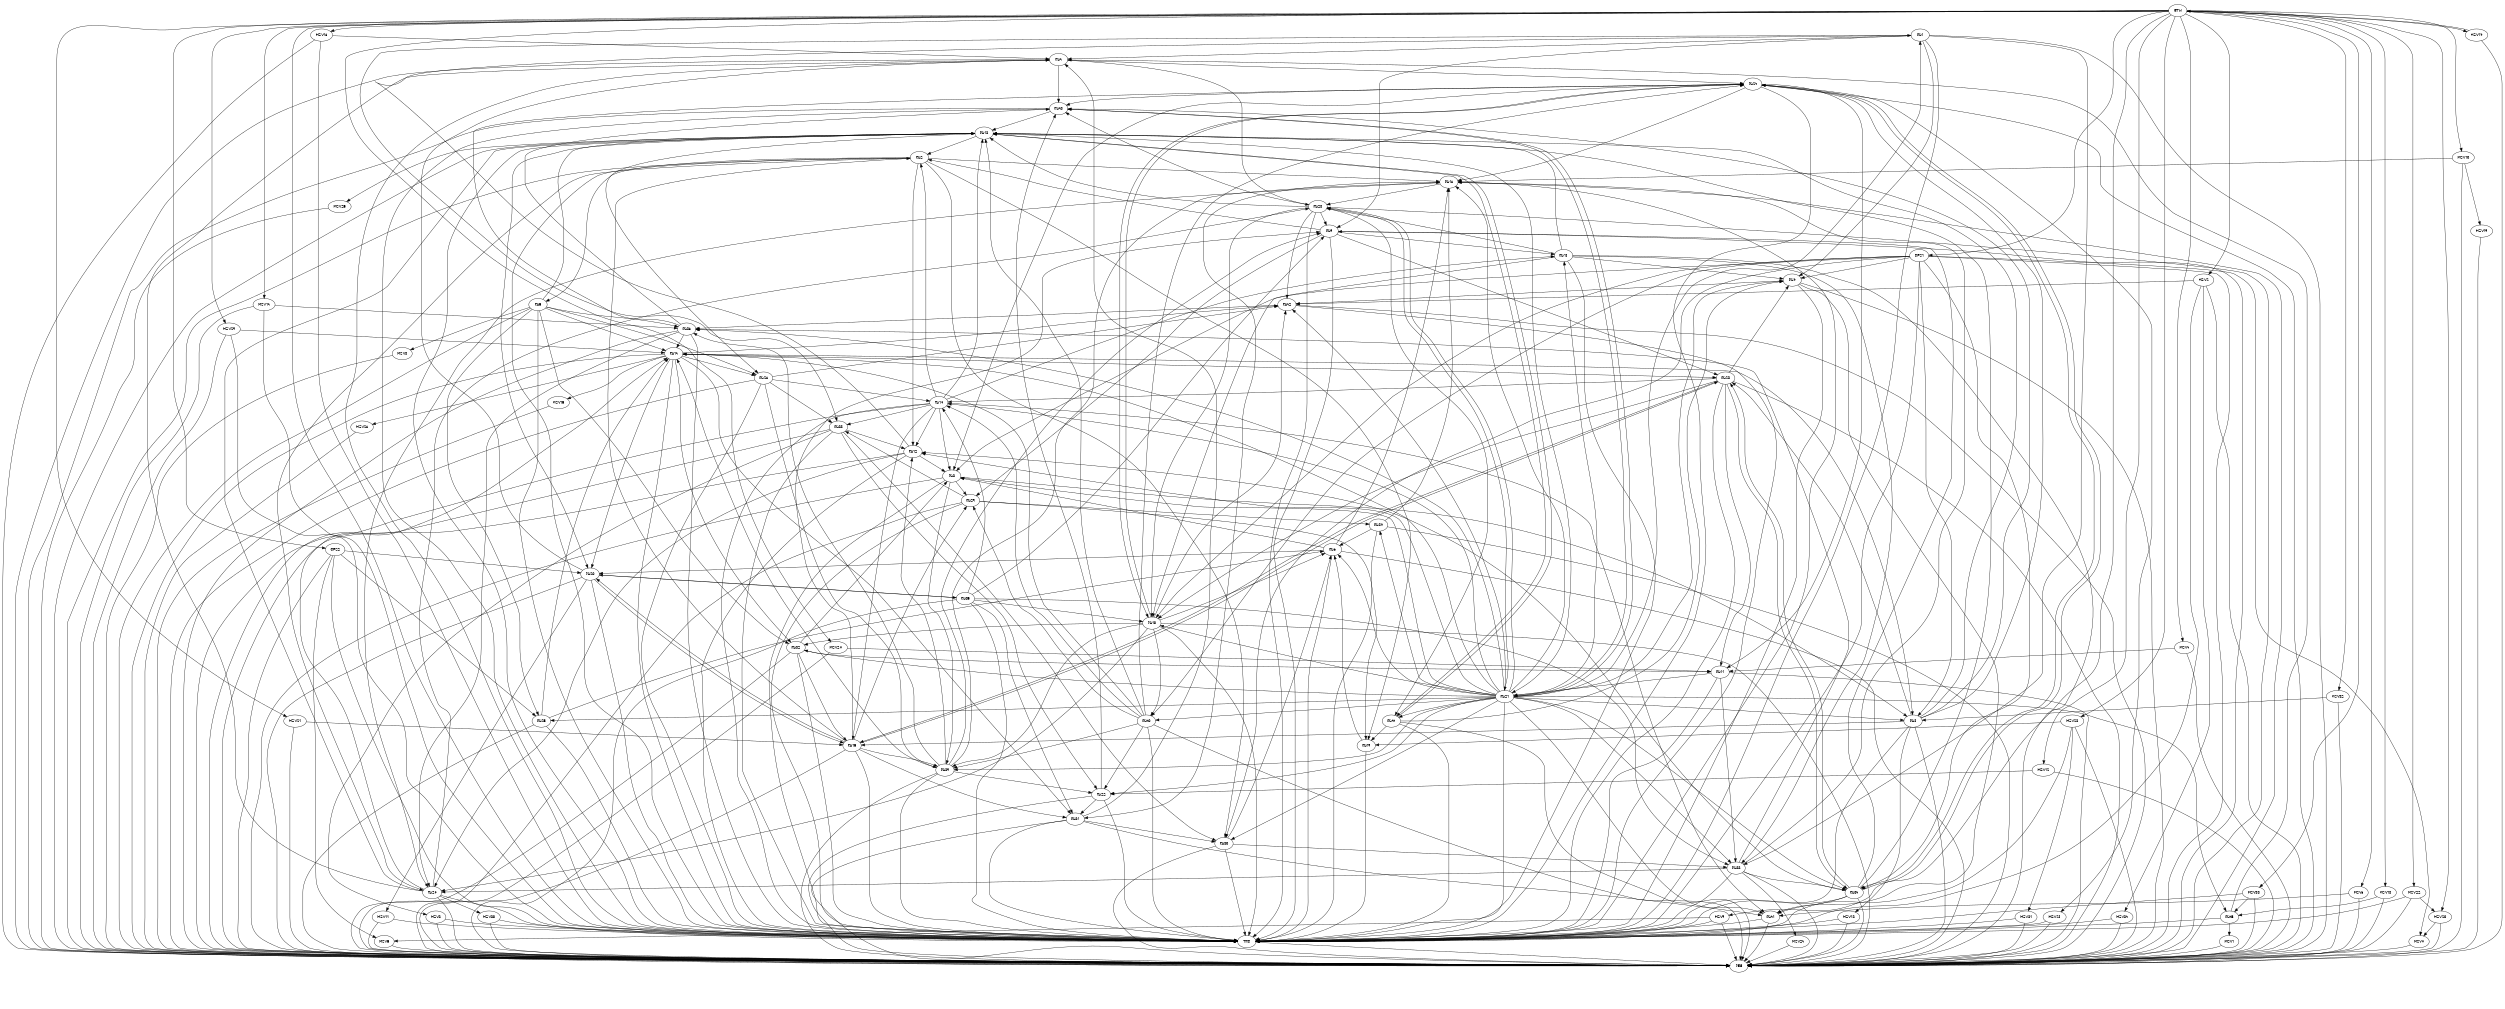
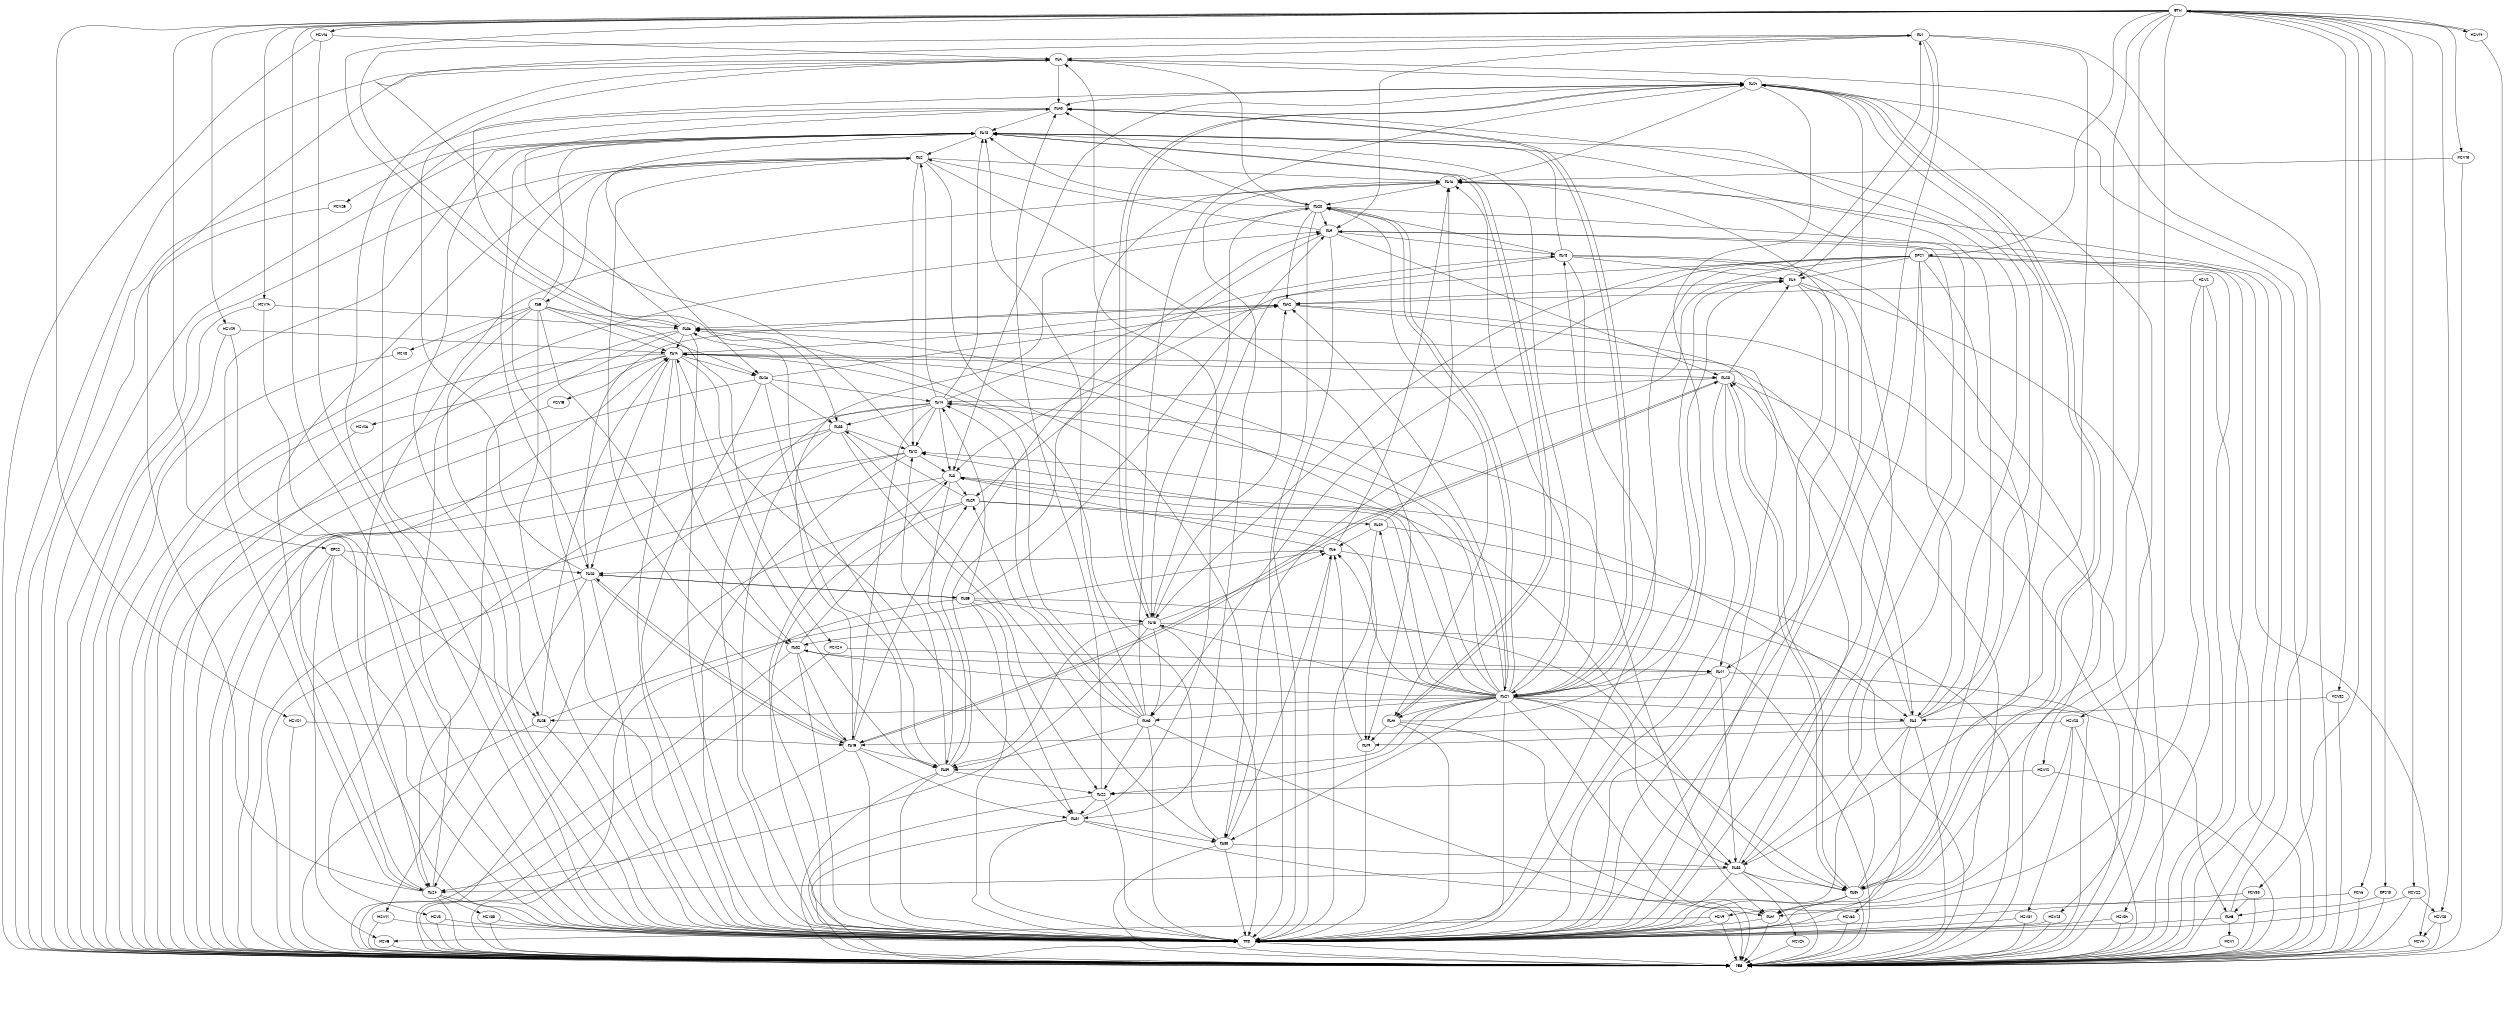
edge "GTW" -> "MSV2": removed
node "MSV19": removed
edge "RD20" -> "RD42": added
edge "RD30" -> "RD36": added
edge "RD23" -> "RD10": removed
node "MSV4": removed
node "MSV18": label "MSV18" -> "CPS18"
node "MSV13": label "MSV13" -> "MSV63"
